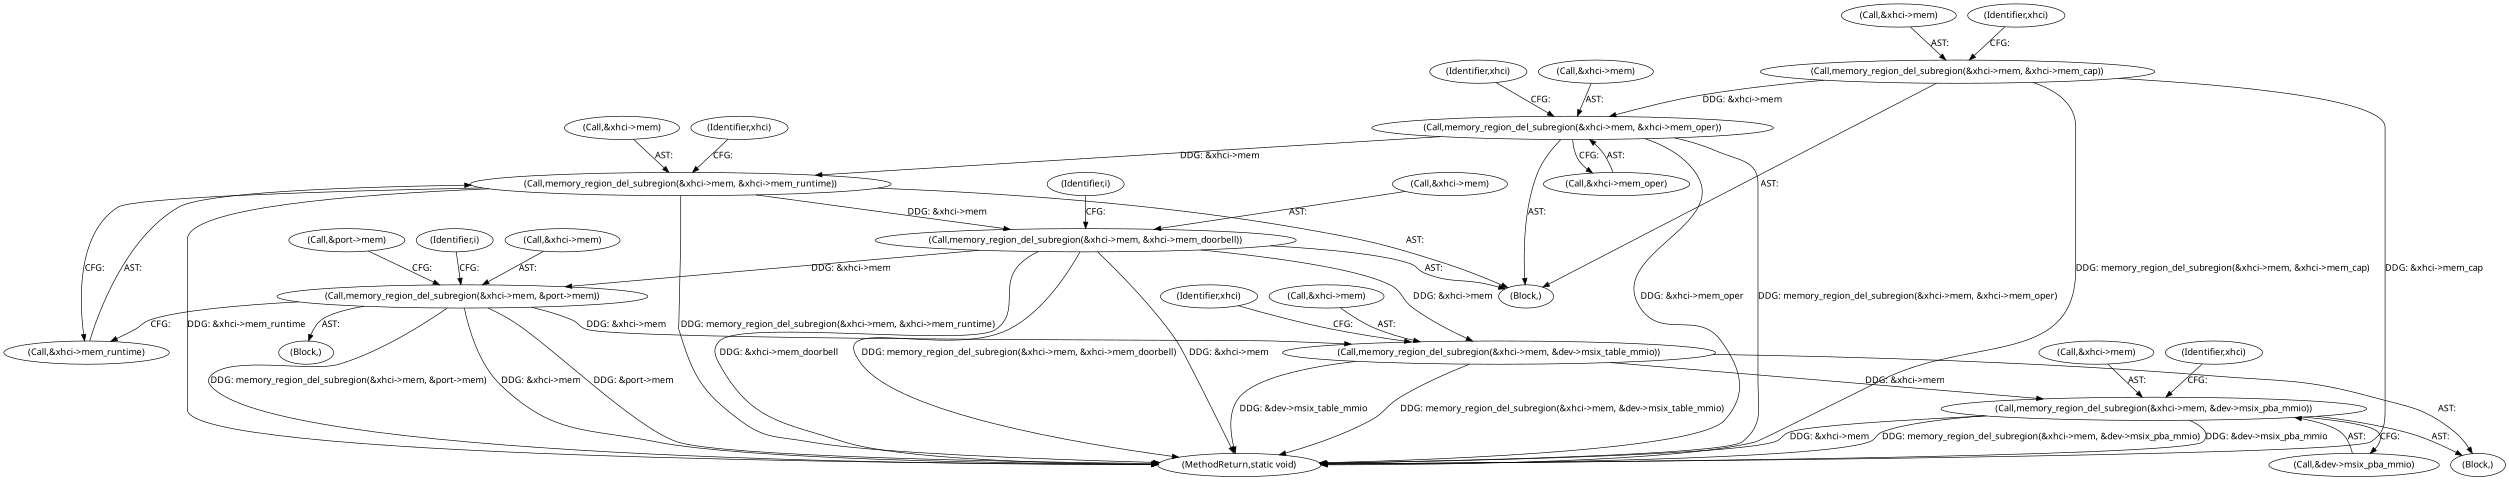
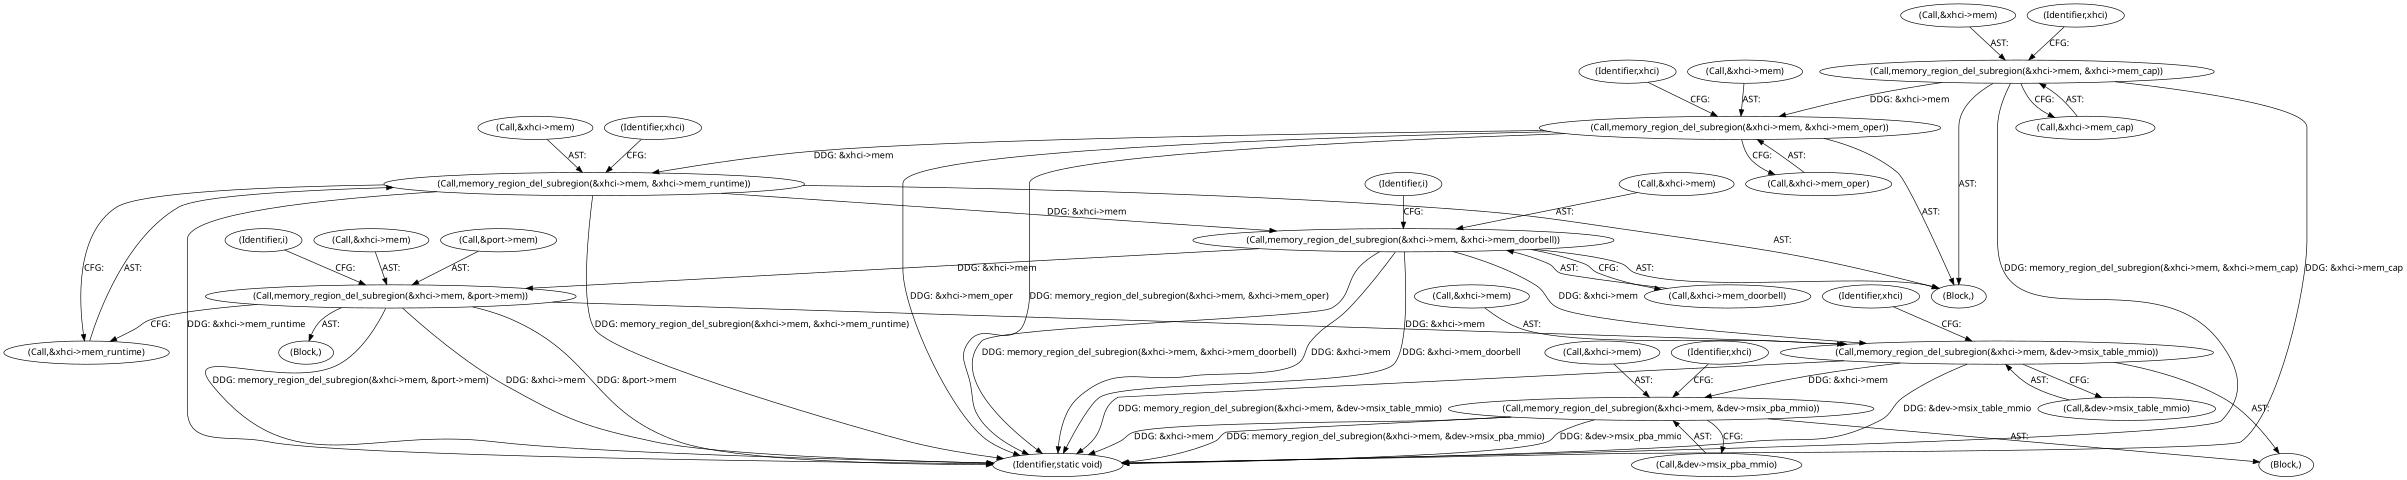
node "(Call,&xhci->mem_cap)": added
edge "(Call,&port->mem)" -> "(Call,memory_region_del_subregion(&xhci->mem, &port->mem))": label "CFG: " -> "AST: "
node "(Call,&xhci->mem_doorbell)": added
node "(Call,&dev->msix_table_mmio)": added
node "(MethodReturn,static void)": label "(MethodReturn,static void)" -> "(Identifier,static void)"
